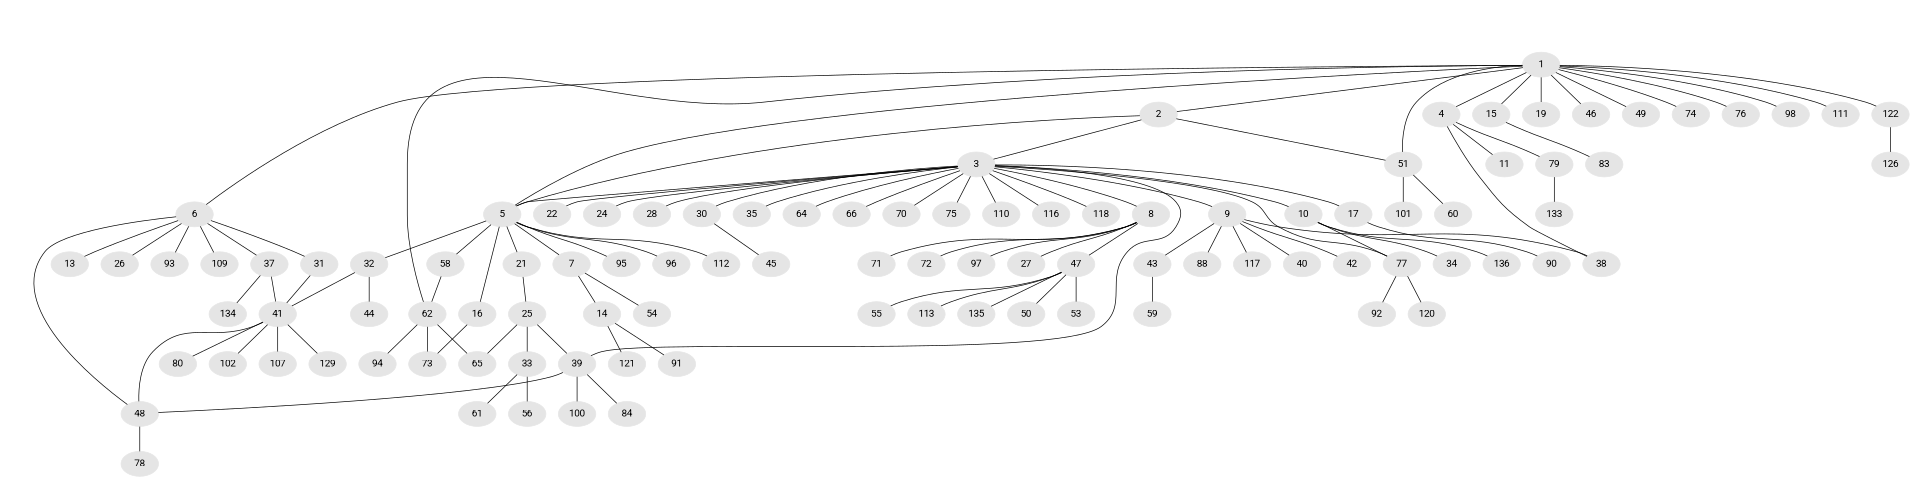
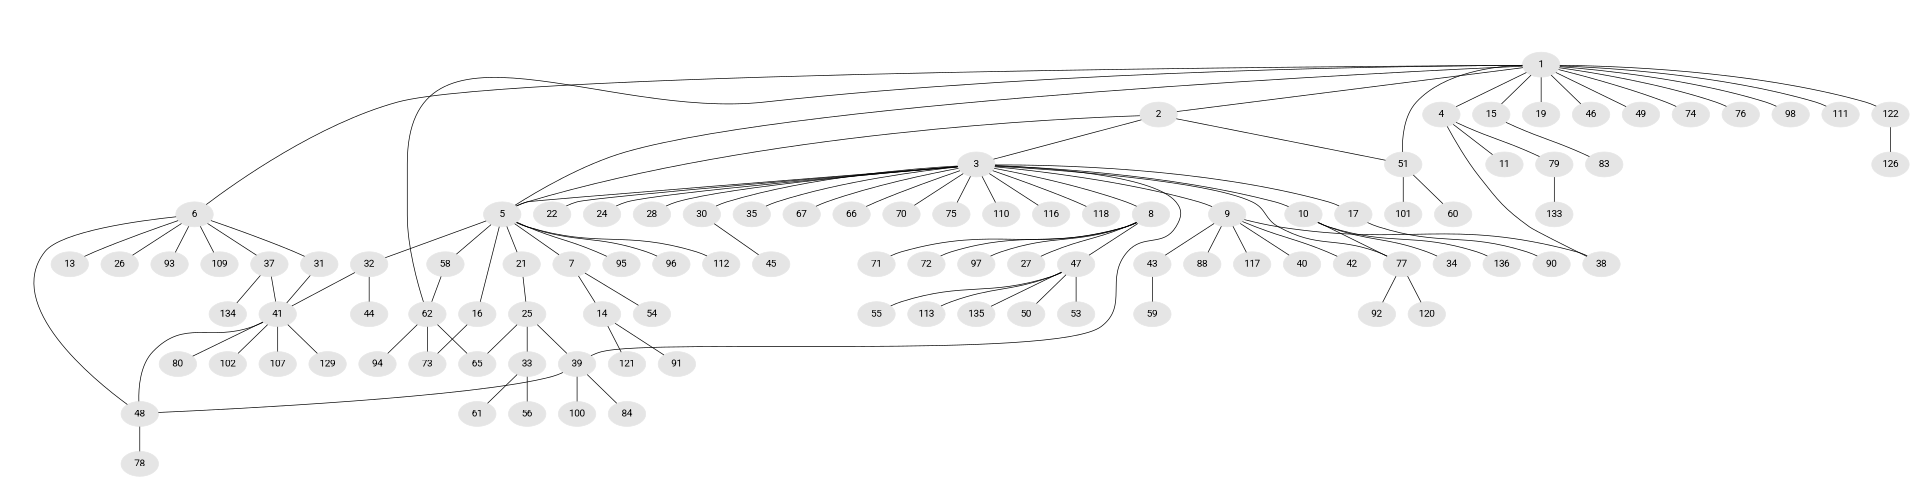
node "64": label "64" -> "67"
